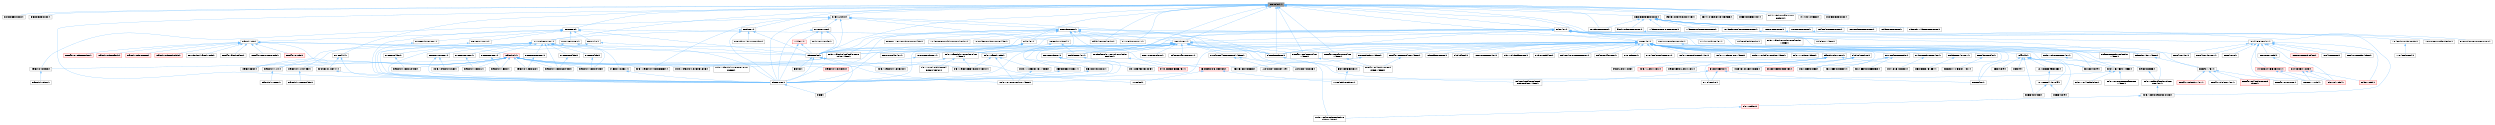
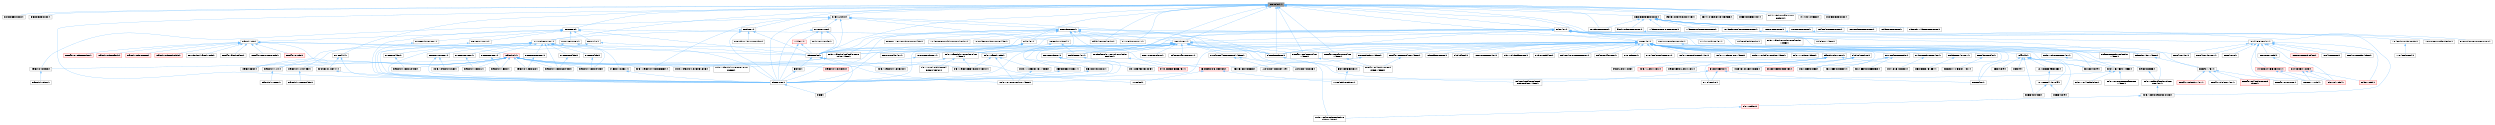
edge "SlateExtras.h" -> "SlateBasics.h": now "SlateExtras.h" -> "Engine.h"
